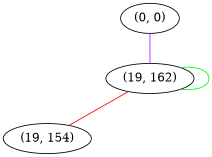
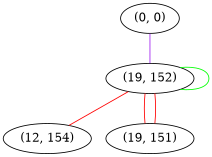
node "(19, 162)": label "(19, 162)" -> "(19, 152)"
node "(19, 154)": label "(19, 154)" -> "(12, 154)"
node "(19, 151)": added
